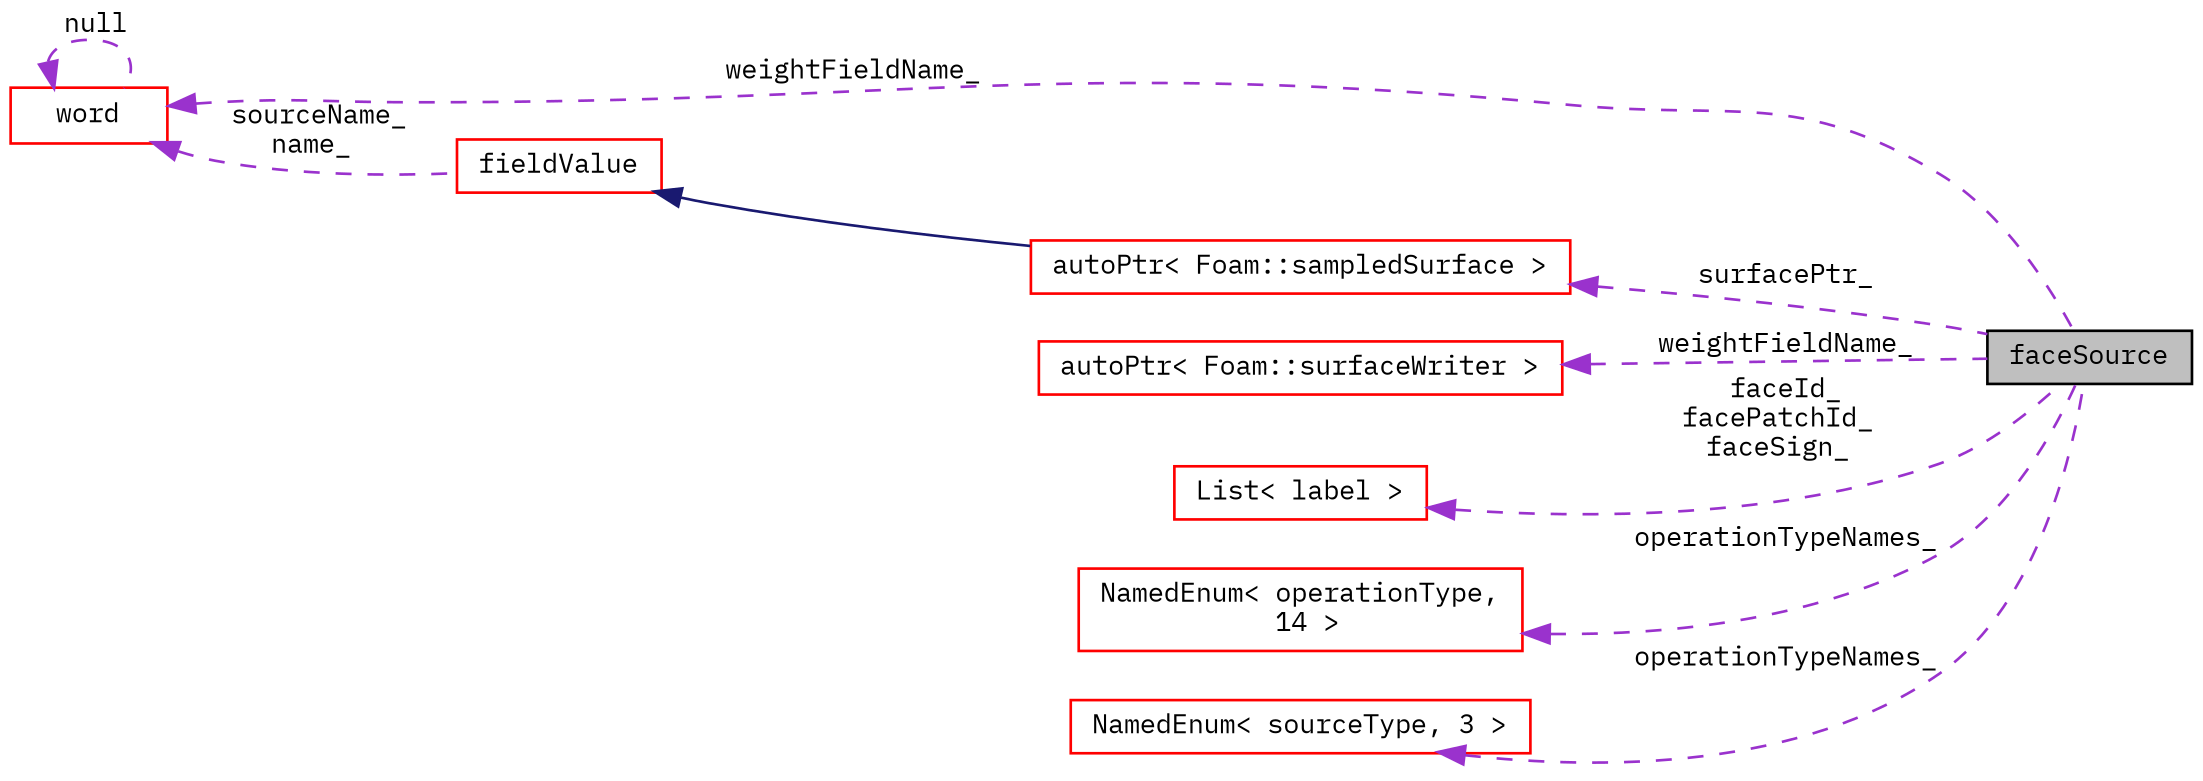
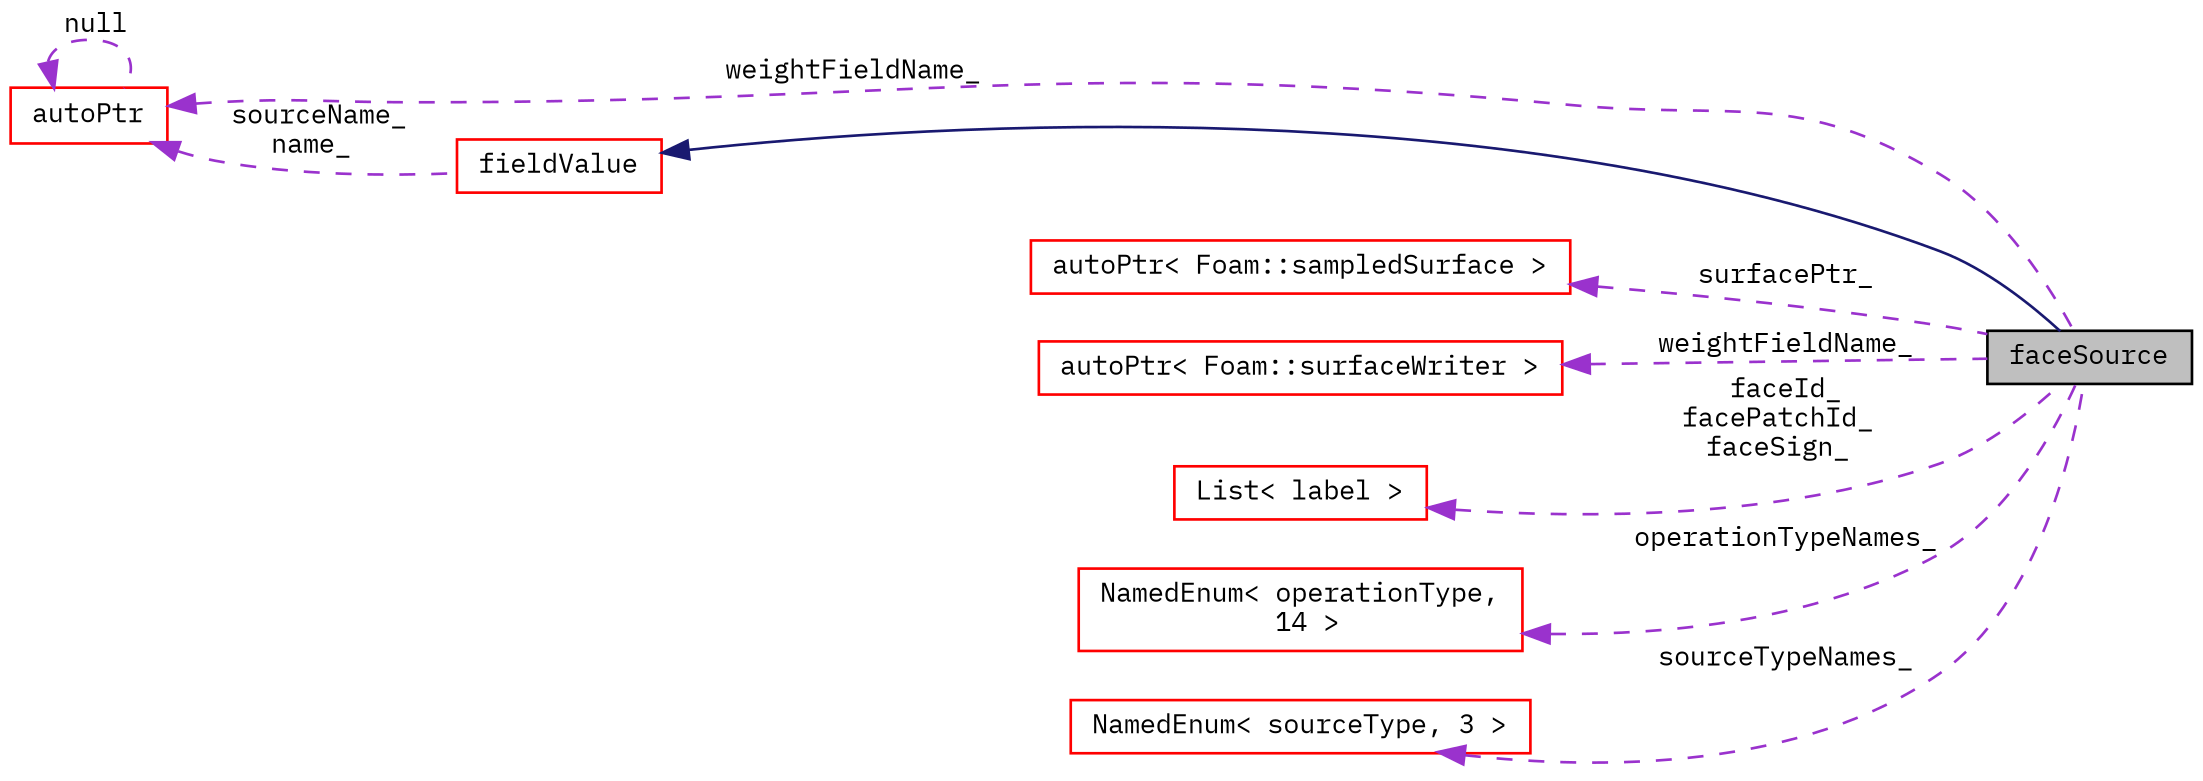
node "word": label "word" -> "autoPtr"
edge "autoPtr< Foam::sampledSurface >" -> "fieldValue": now "faceSource" -> "fieldValue"
edge "faceSource" -> "NamedEnum< sourceType, 3 >": label " operationTypeNames_" -> " sourceTypeNames_"
